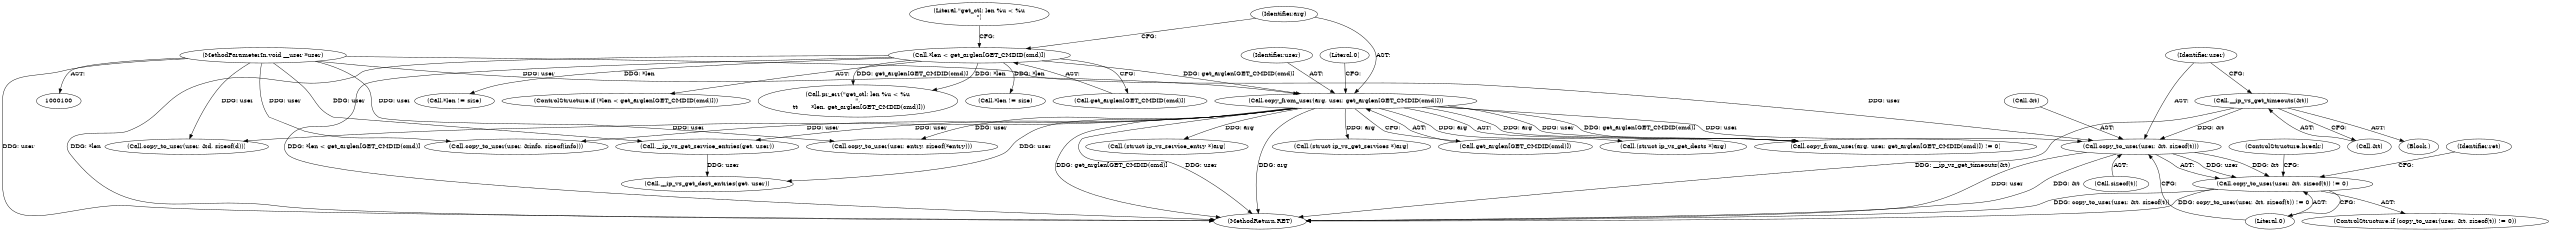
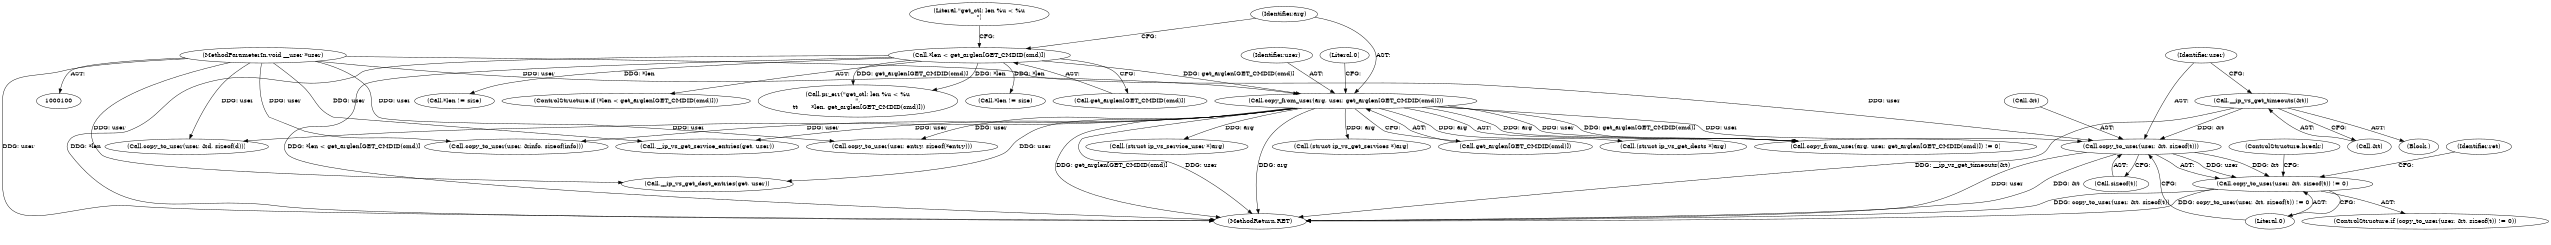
node "(Call,(struct ip_vs_service_entry *)arg)": label "(Call,(struct ip_vs_service_entry *)arg)" -> "(Call,(struct ip_vs_service_user *)arg)"
edge "(Call,__ip_vs_get_service_entries(get, user))" -> "(Call,__ip_vs_get_dest_entries(get, user))": now "(MethodParameterIn,void __user *user)" -> "(Call,__ip_vs_get_dest_entries(get, user))"
edge "(Call,copy_to_user(user, &t, sizeof(t)))" -> "(Call,sizeof(t))": added, label "CFG:"
